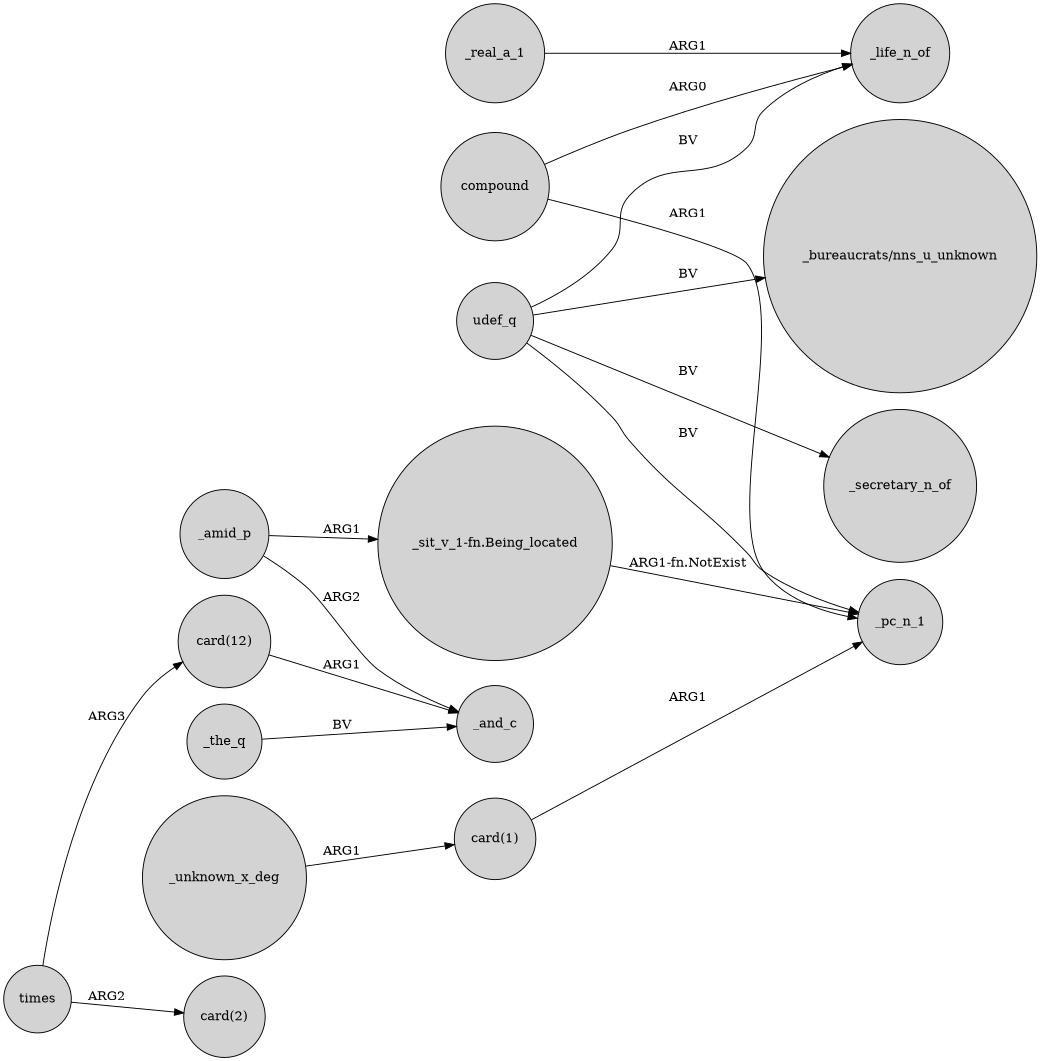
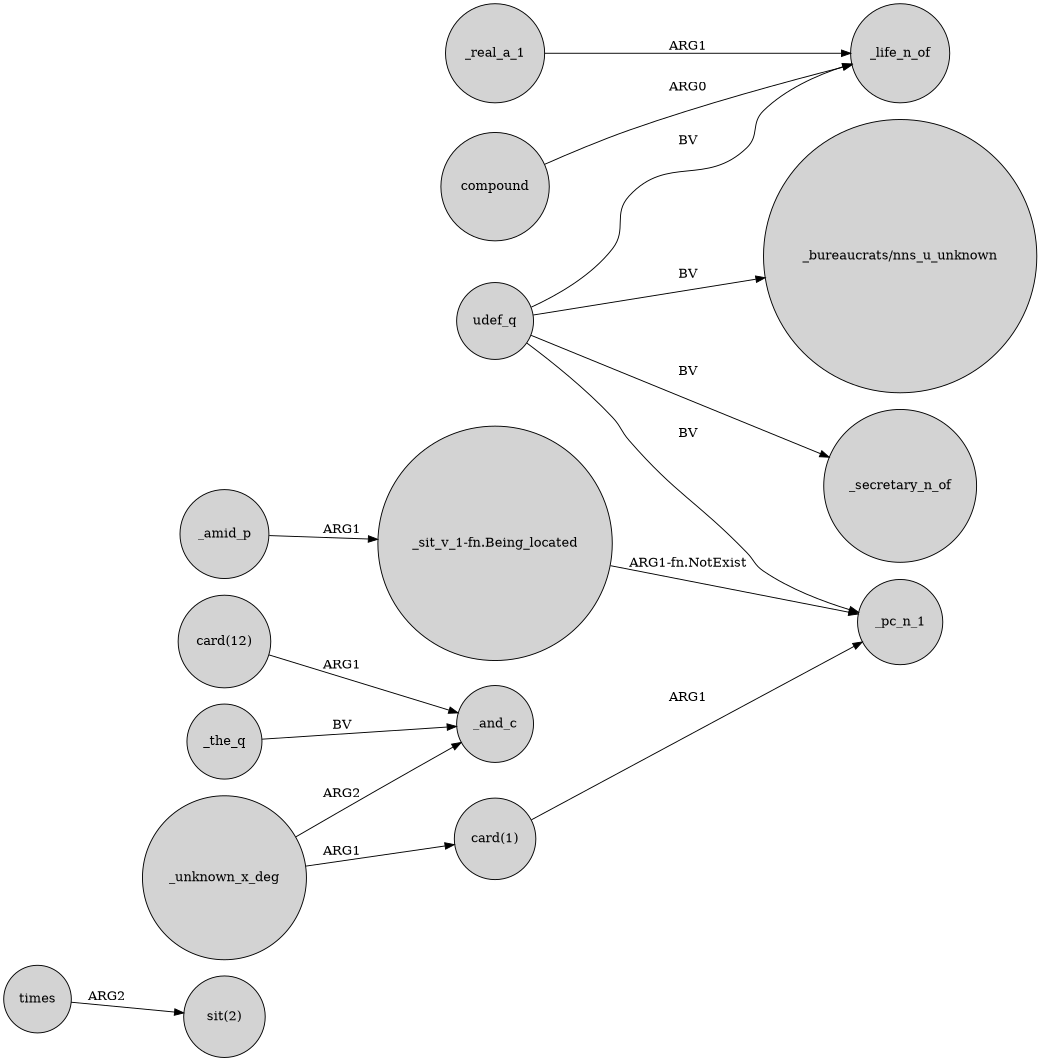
edge "compound" -> "_pc_n_1": removed, label "ARG1"
edge "_amid_p" -> "_and_c": now "_unknown_x_deg" -> "_and_c"
edge "times" -> "card(12)": removed, label "ARG3"
node "card(2)": label "card(2)" -> "sit(2)"
